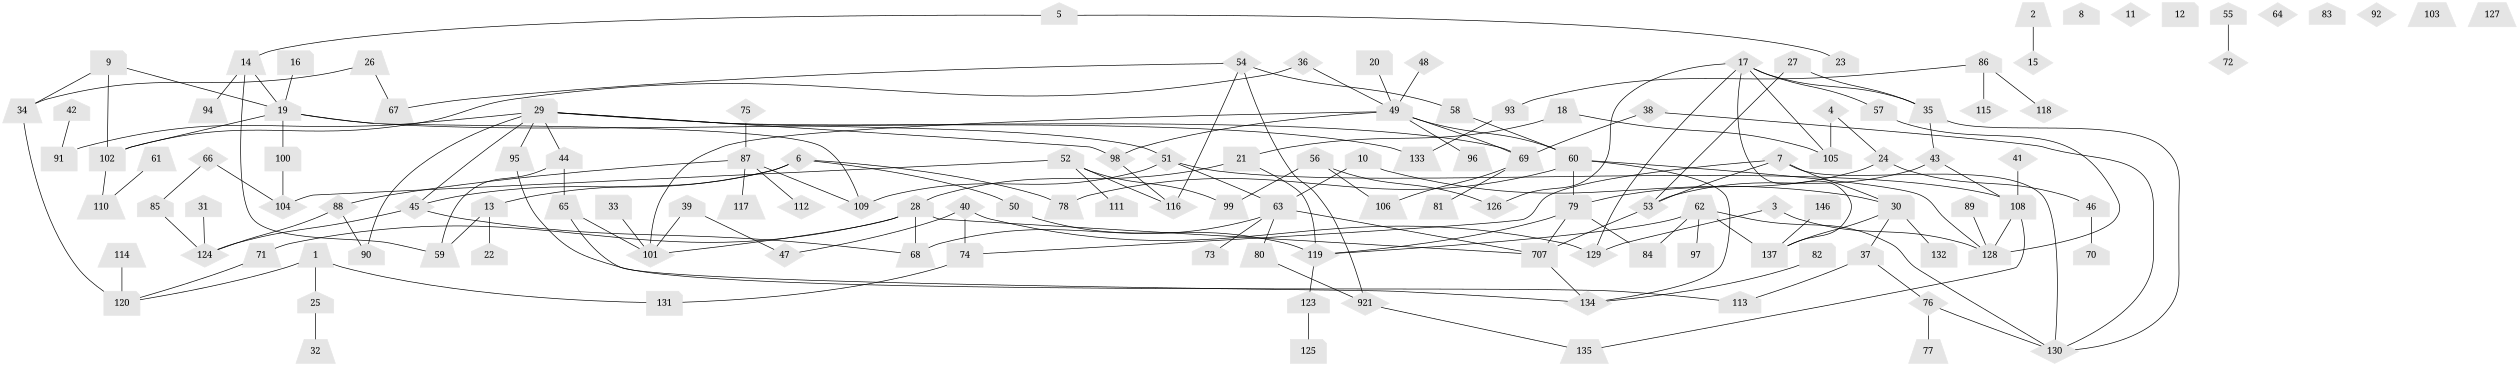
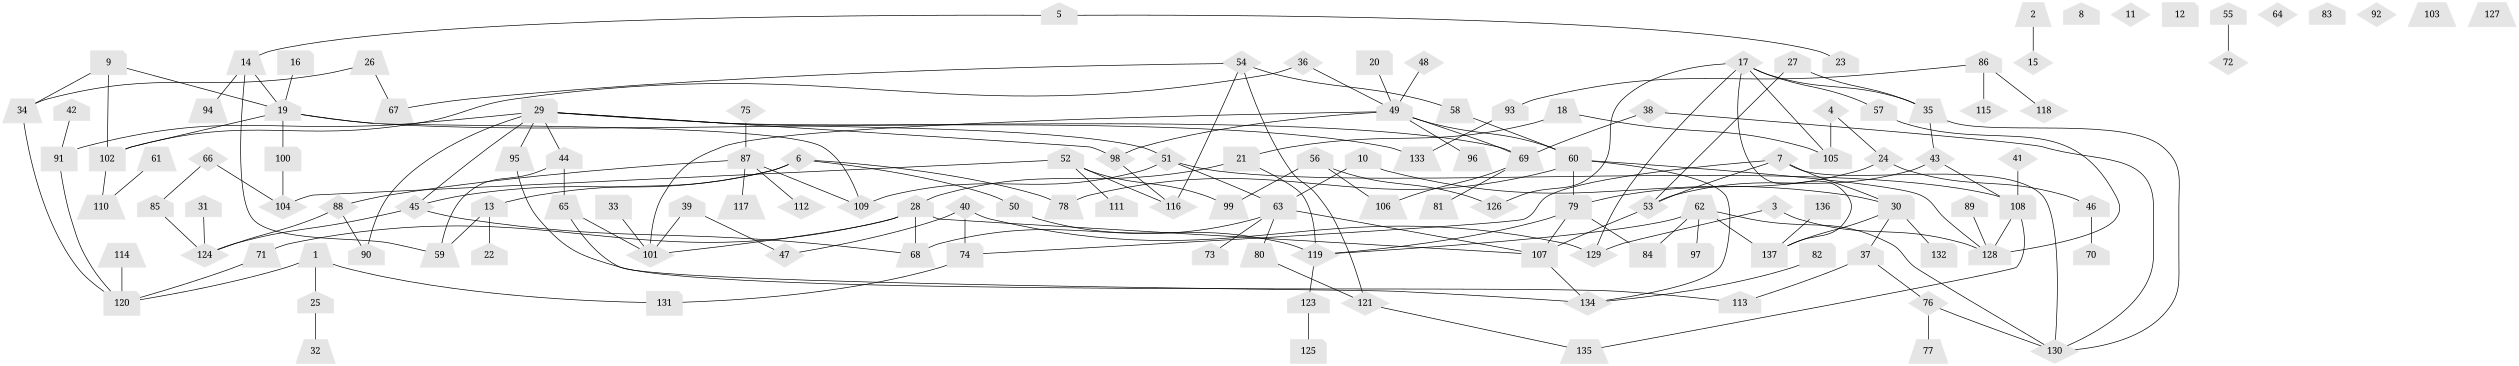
node "146": label "146" -> "136"
edge "91" -- "120": added
node "707": label "707" -> "107"
node "921": label "921" -> "121"
